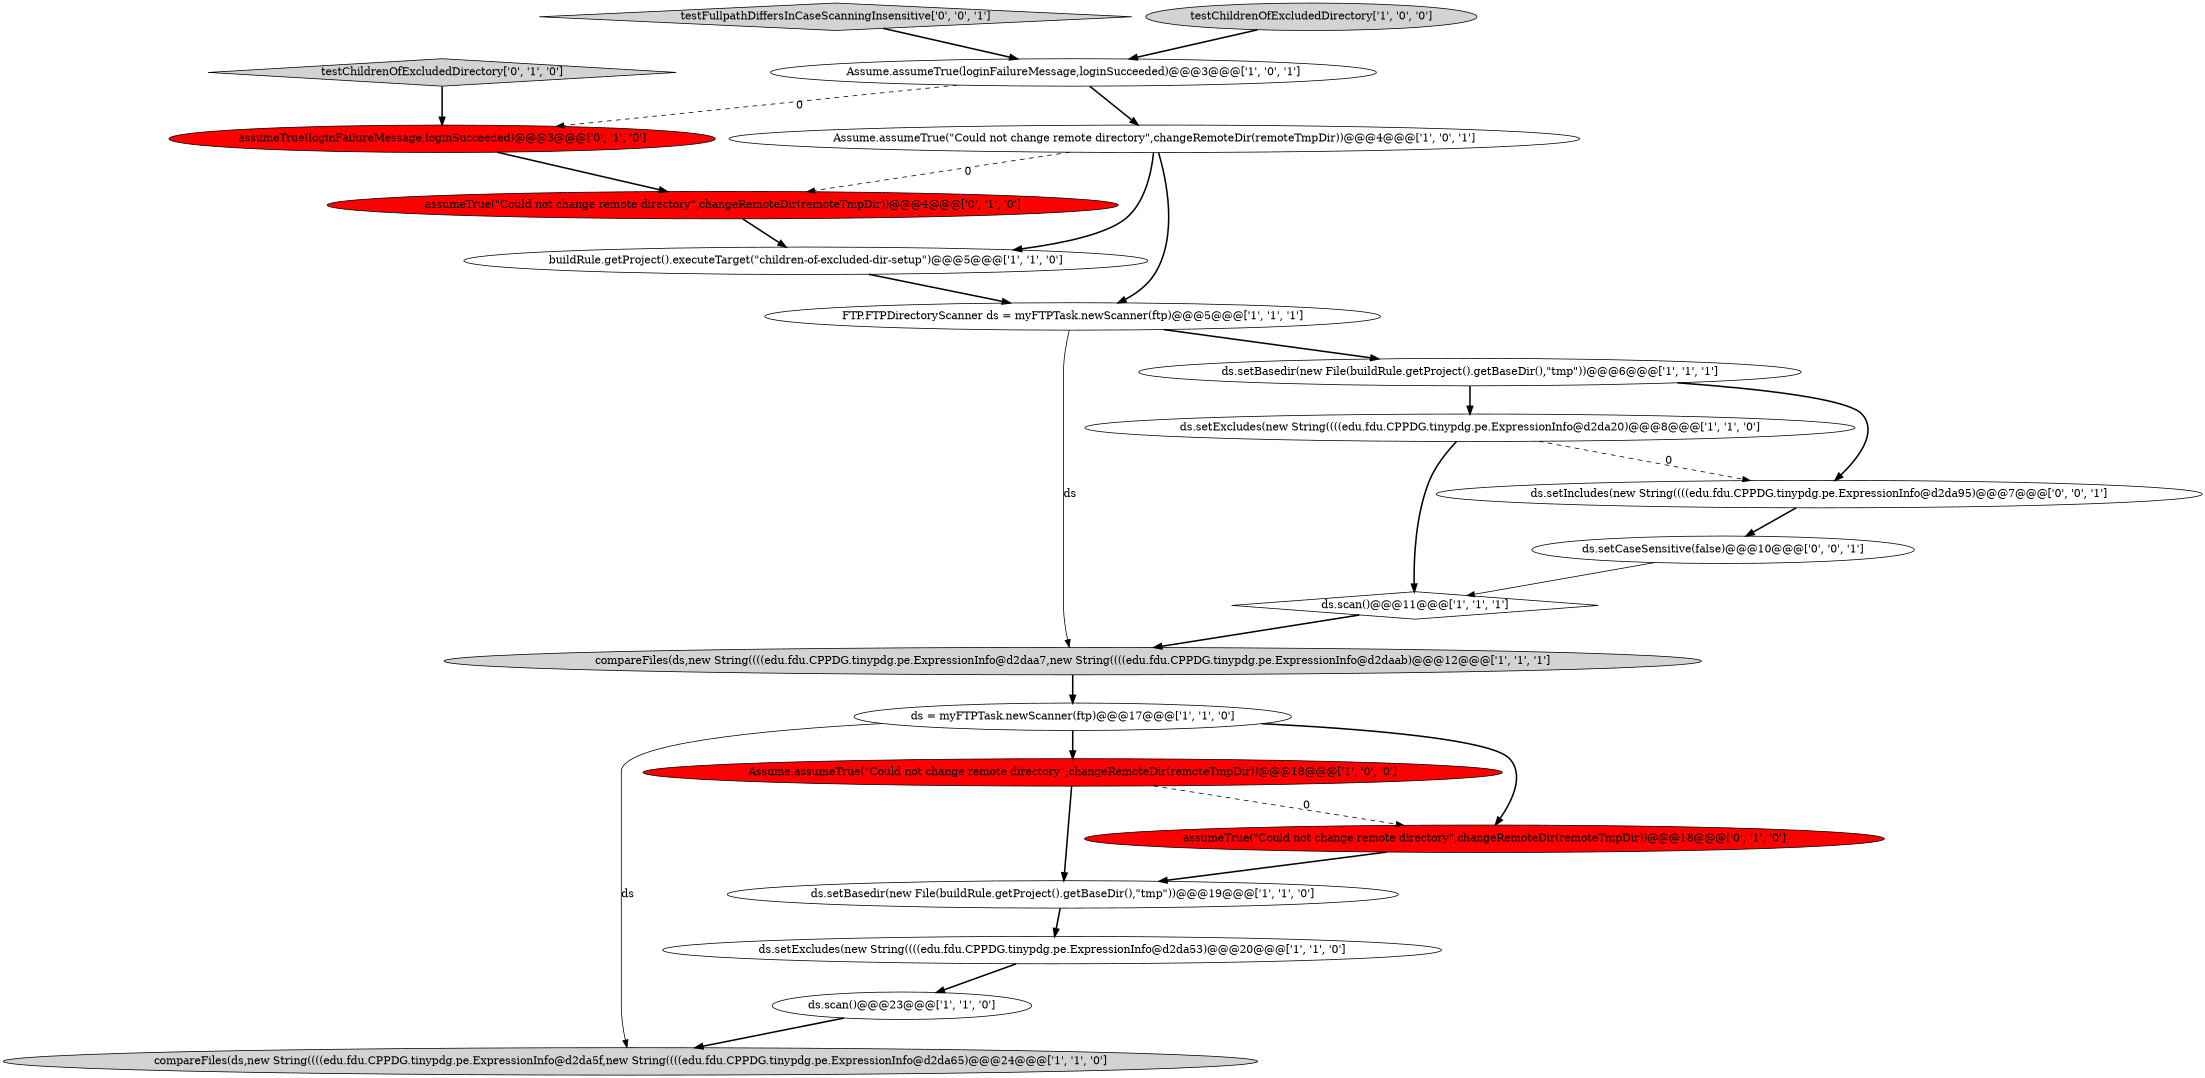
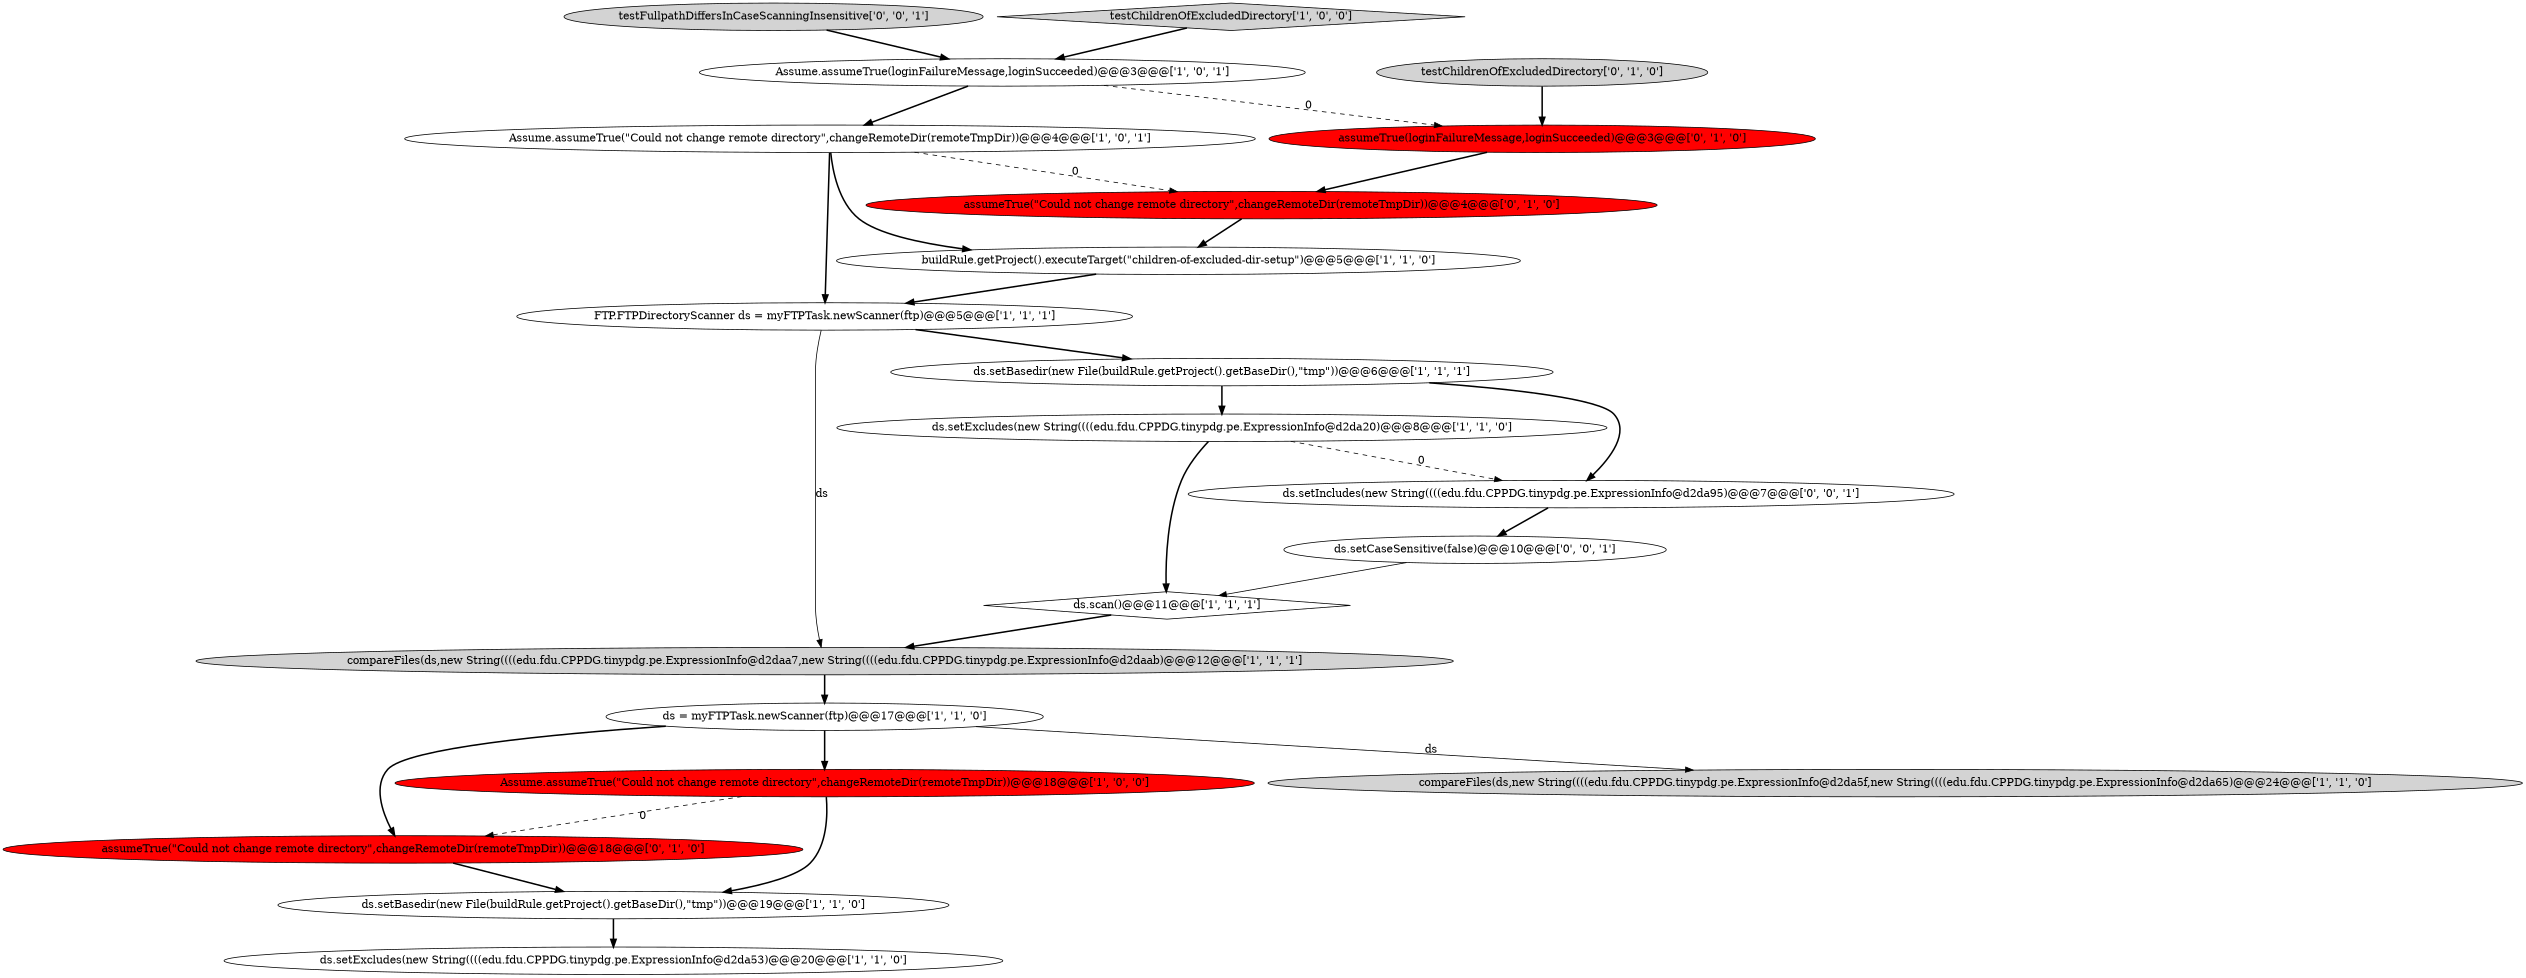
node "testFullpathDiffersInCaseScanningInsensitive['0', '0', '1']": shape diamond -> ellipse
node "testChildrenOfExcludedDirectory['1', '0', '0']": shape ellipse -> diamond
node "testChildrenOfExcludedDirectory['0', '1', '0']": shape diamond -> ellipse
node "ds.scan()@@@23@@@['1', '1', '0']": removed
